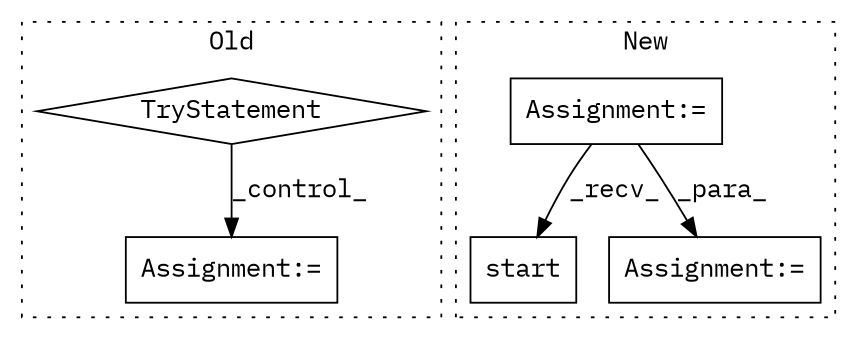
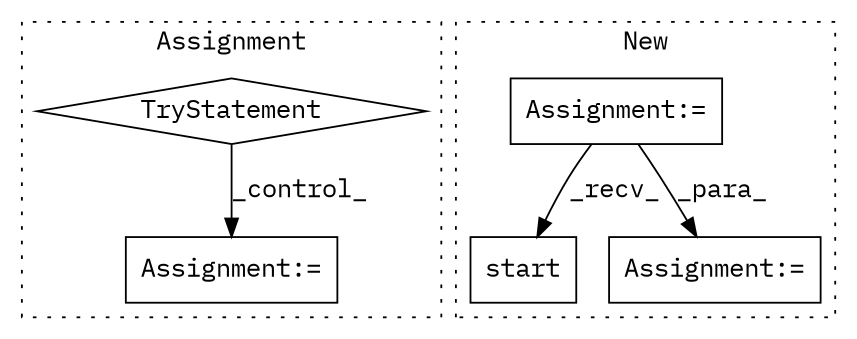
cluster "Old": label "Old" -> "Assignment"
